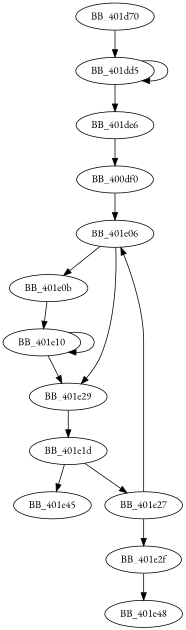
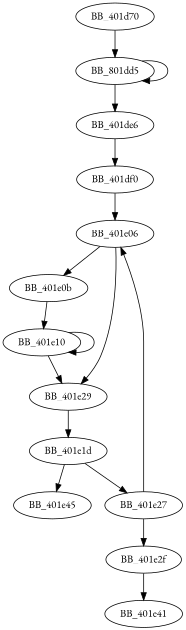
node "BB_401dd5": label "BB_401dd5" -> "BB_801dd5"
node "BB_400df0": label "BB_400df0" -> "BB_401df0"
node "BB_401e48": label "BB_401e48" -> "BB_401e41"
